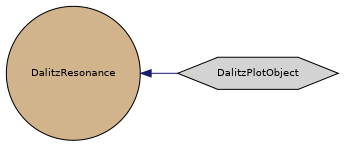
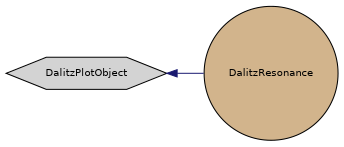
edge "DalitzPlotObject" -> "DalitzResonance": reversed
